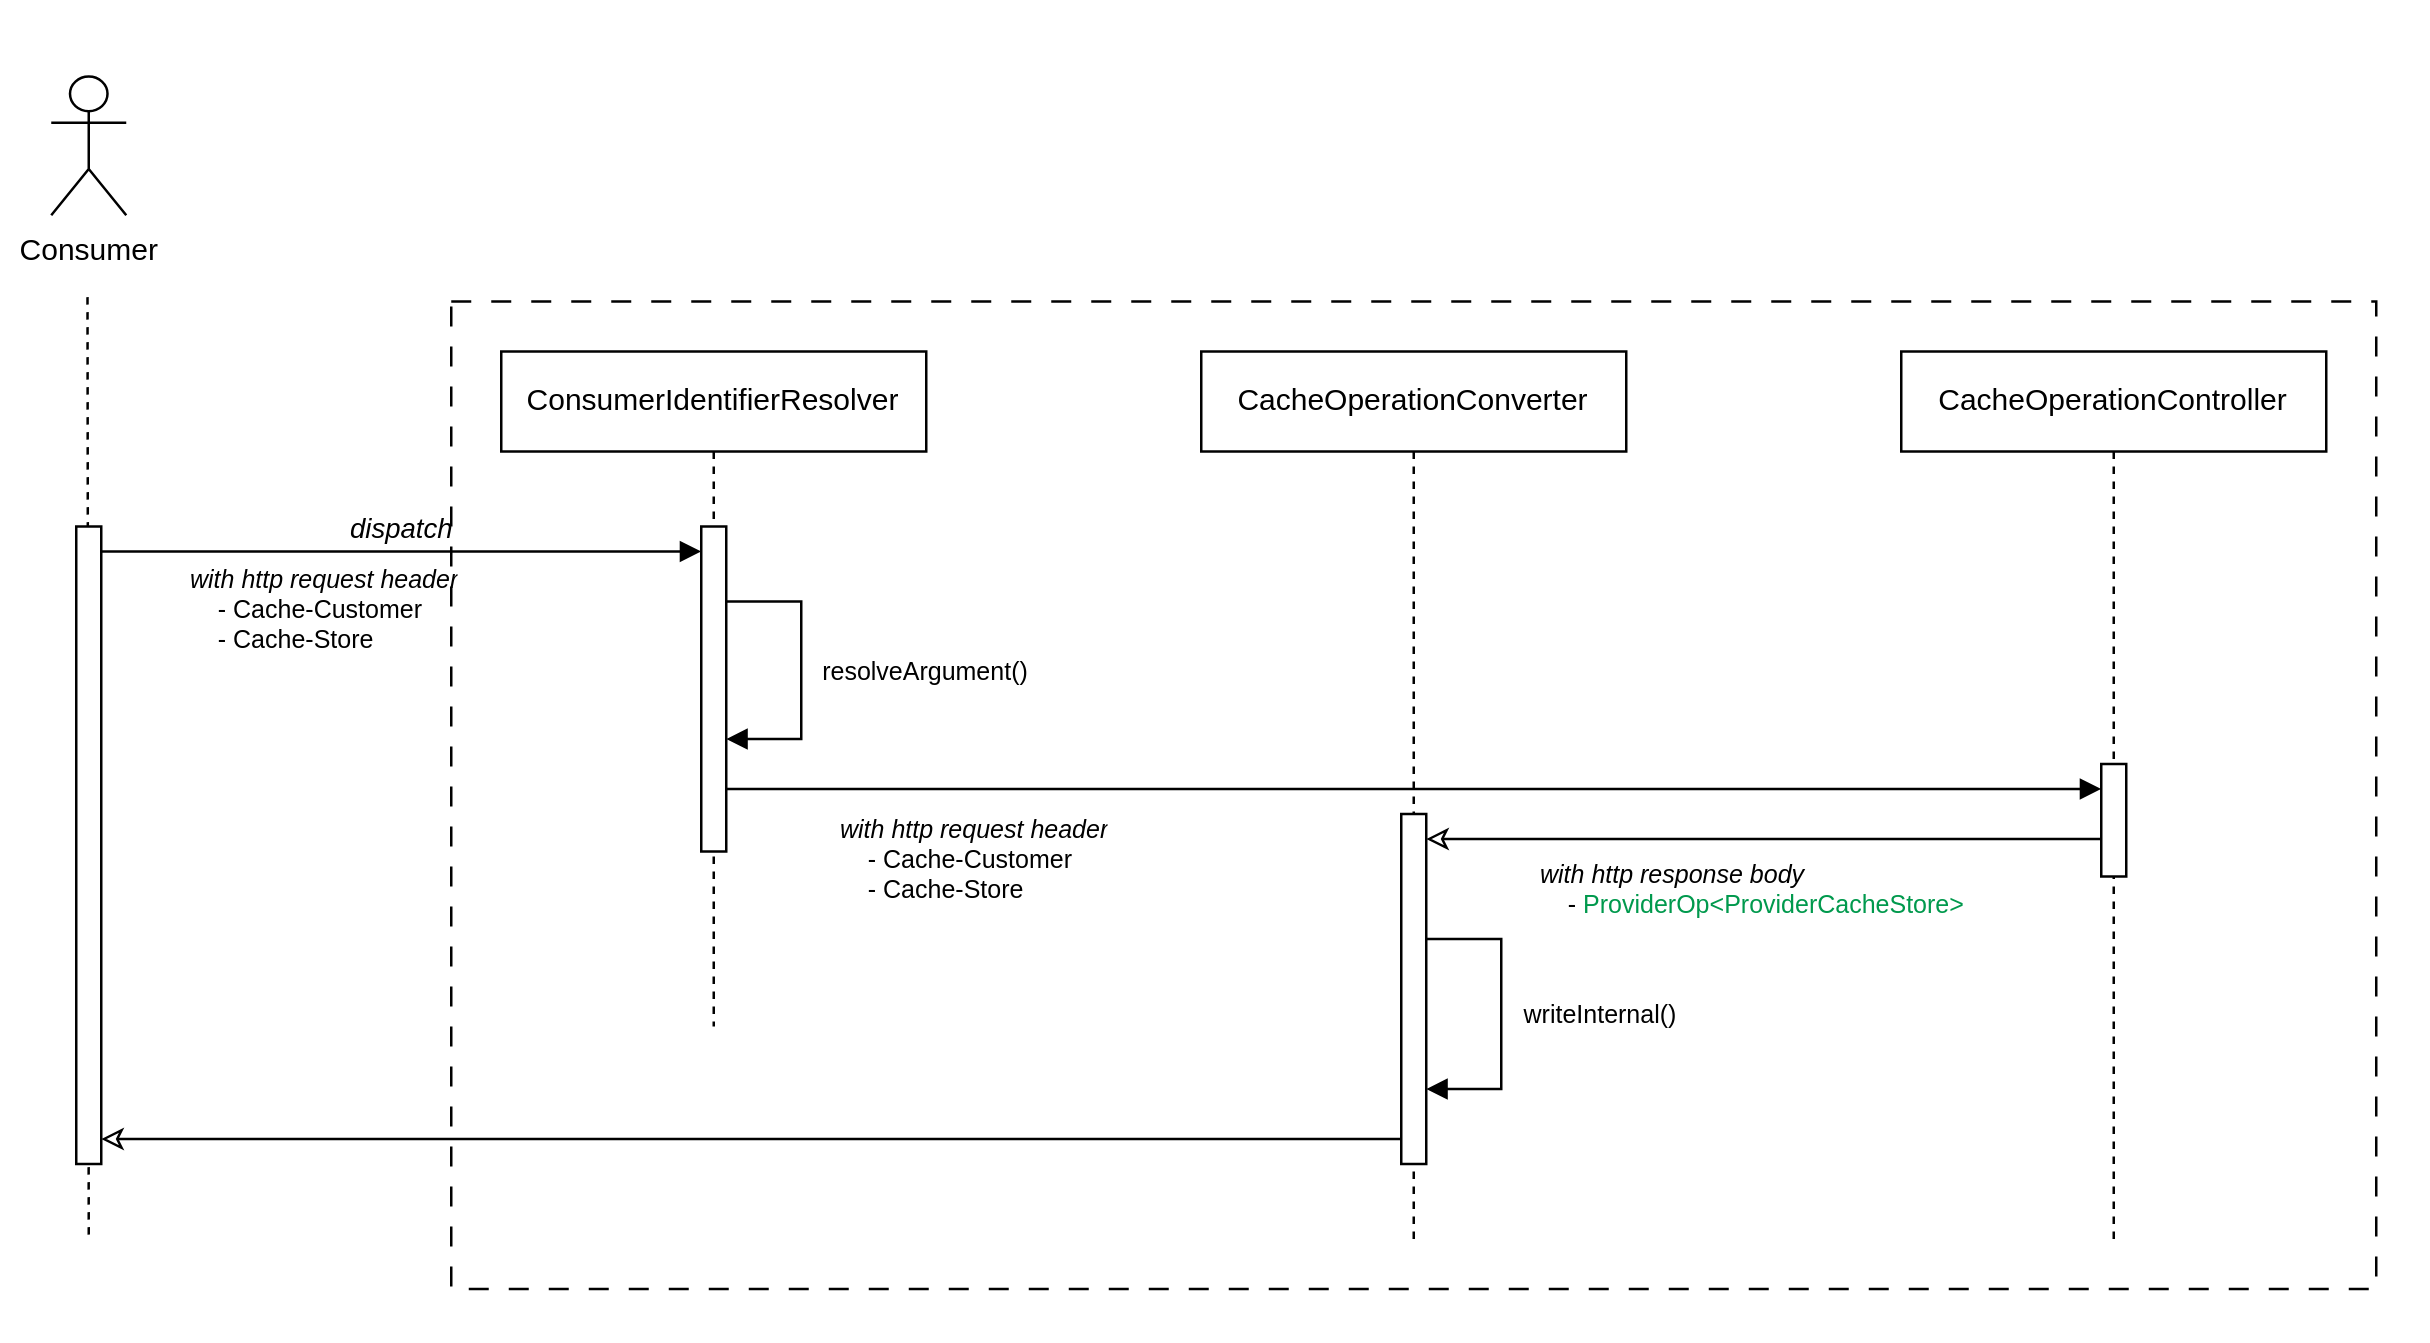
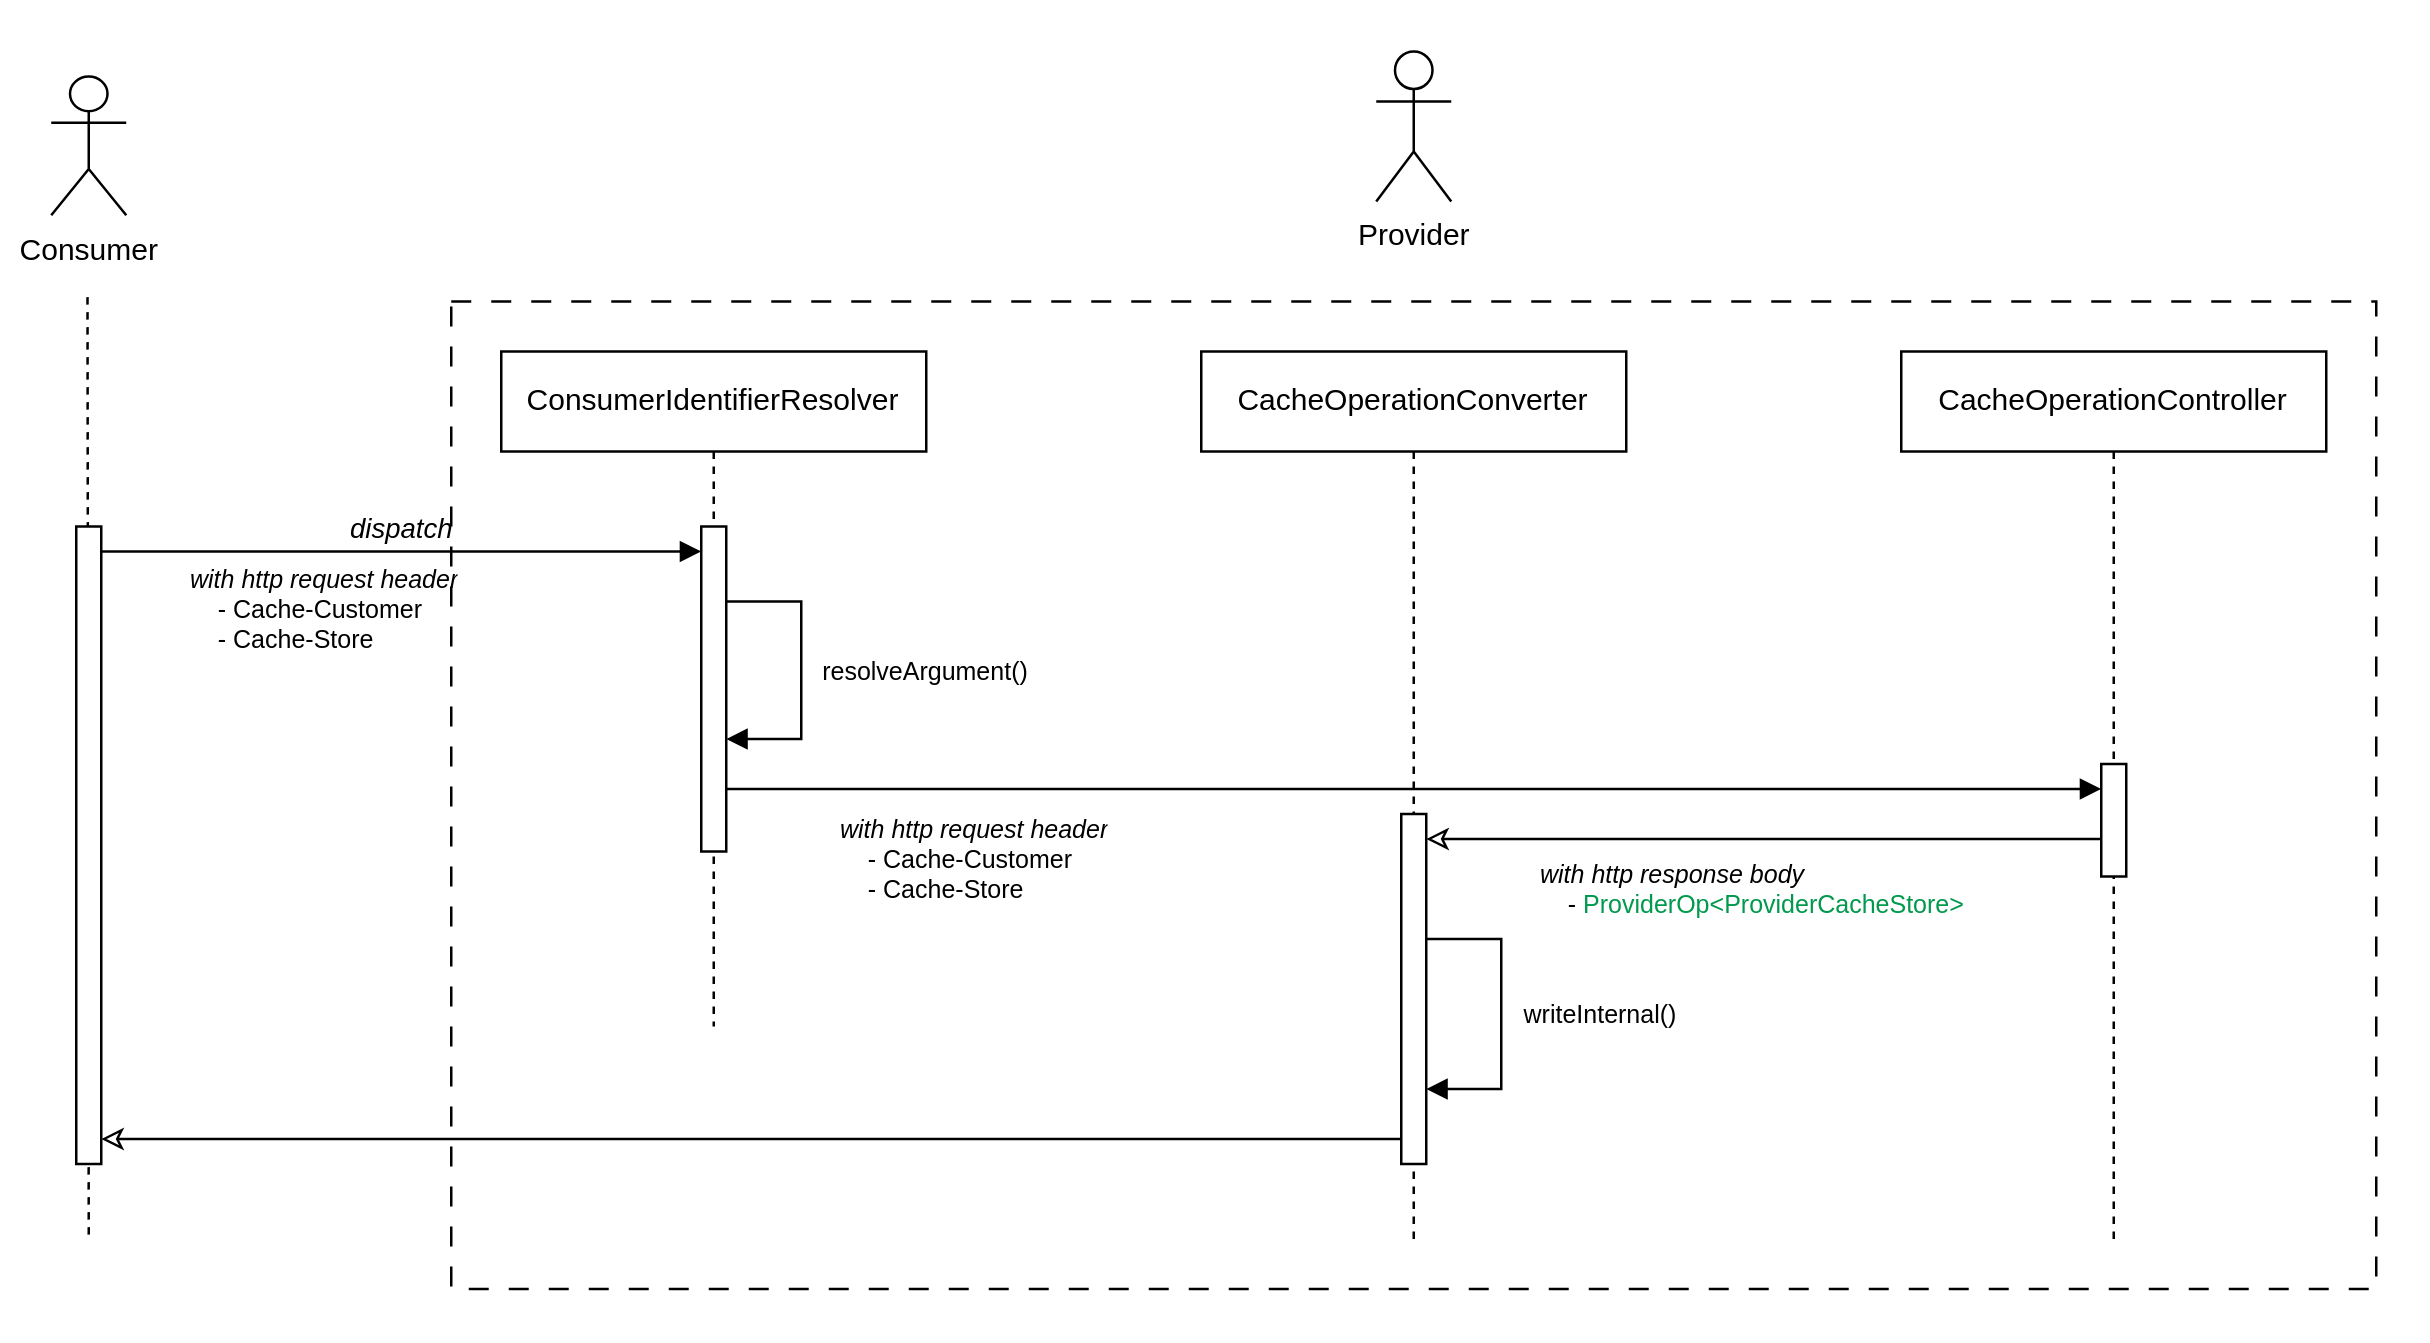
node "Provider": added
